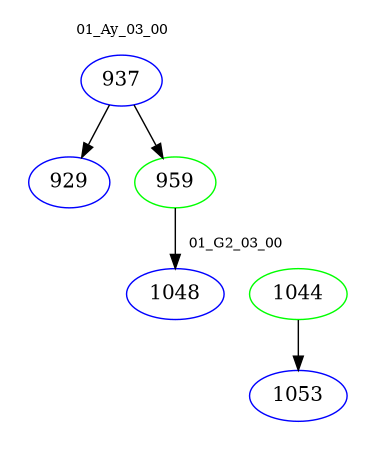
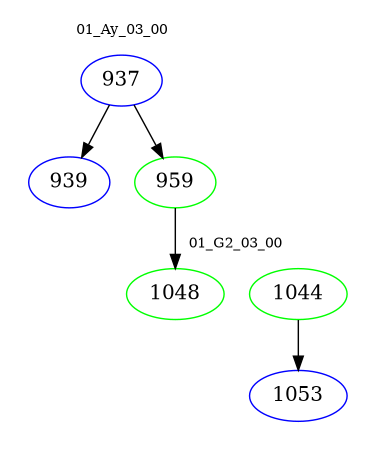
node "929": label "929" -> "939"
node "1048": color blue -> green
